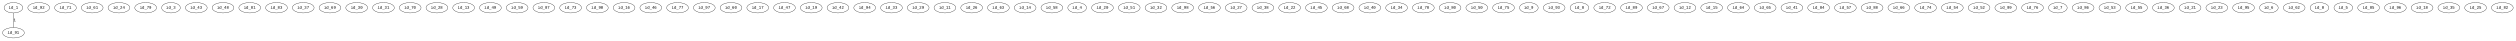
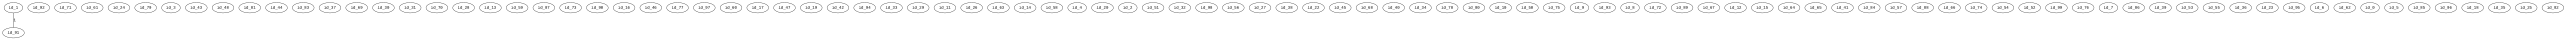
node "id_44": added
node "id_49": removed
node "id_2": added
node "id_10": added
node "id_39": added
node "id_21": removed
